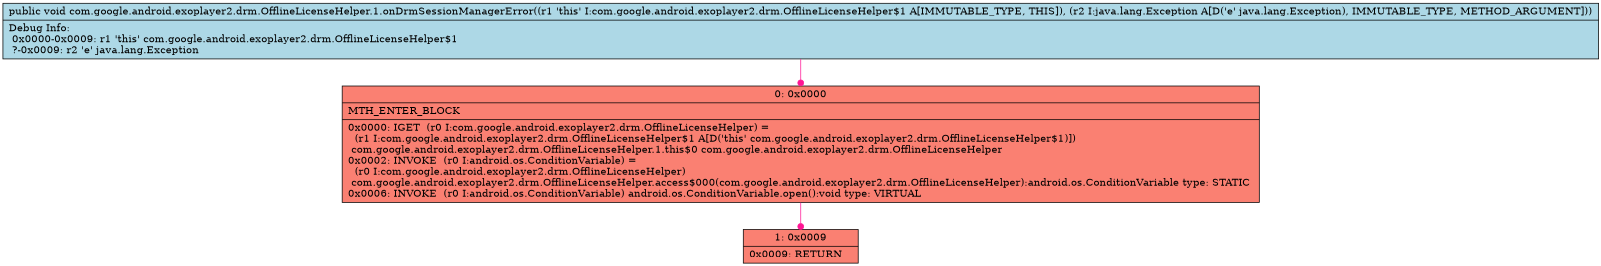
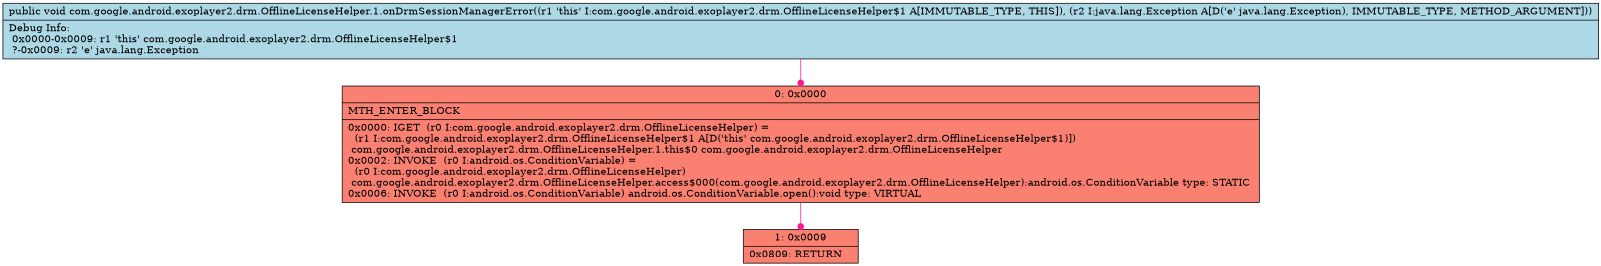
node "1: 0x0009": text "0x0009: RETURN" -> "0x0809: RETURN"
